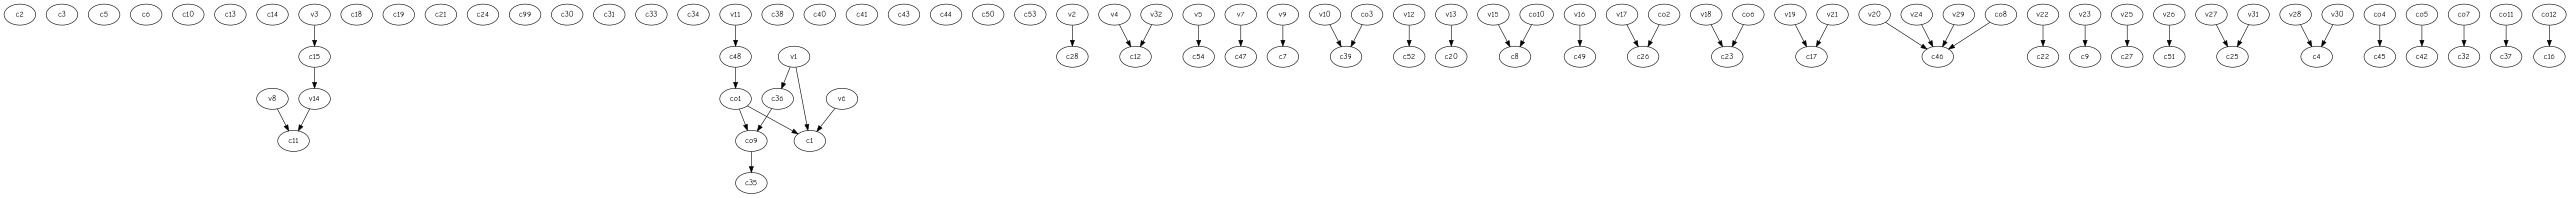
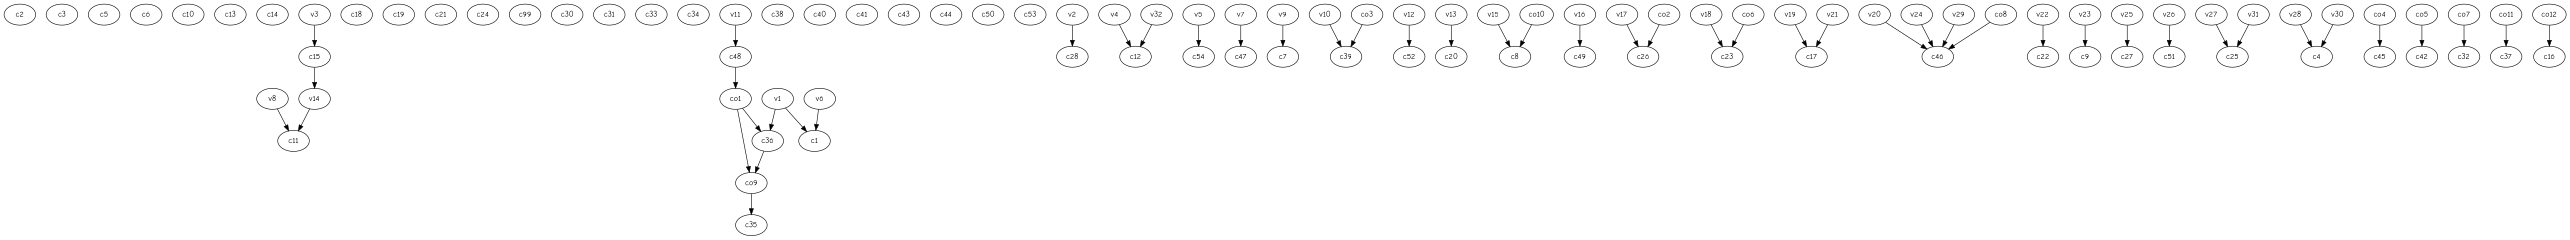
edge "co1" -> "c1": now "co1" -> "c36"
